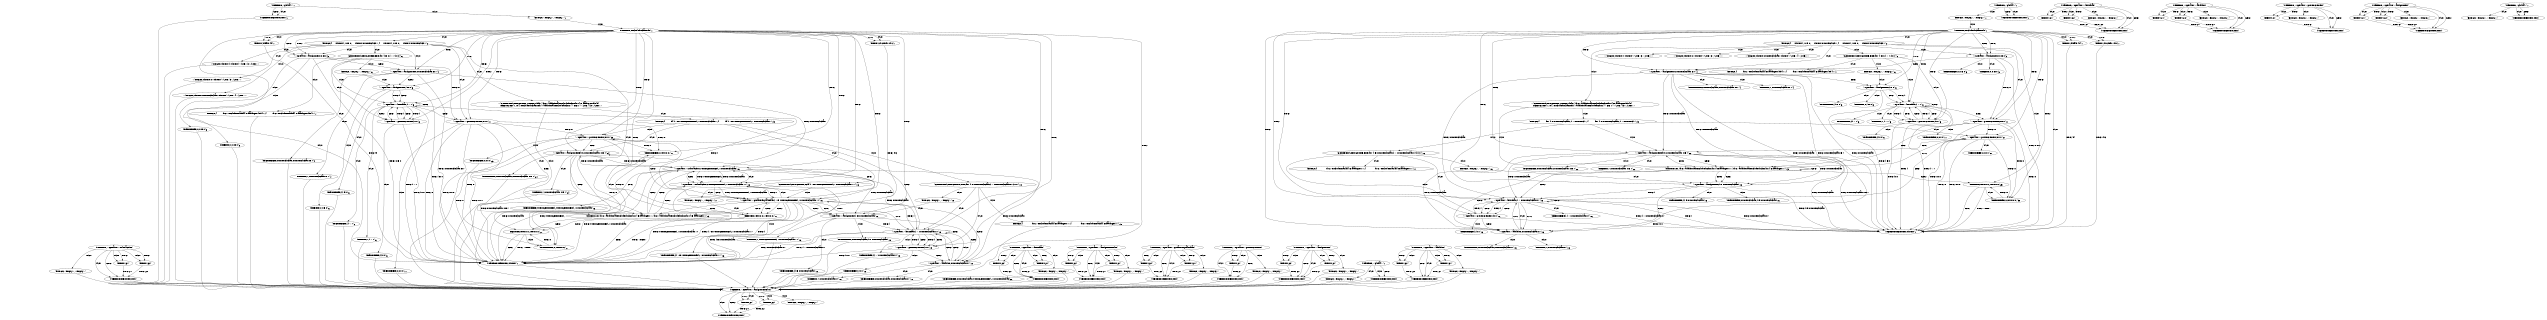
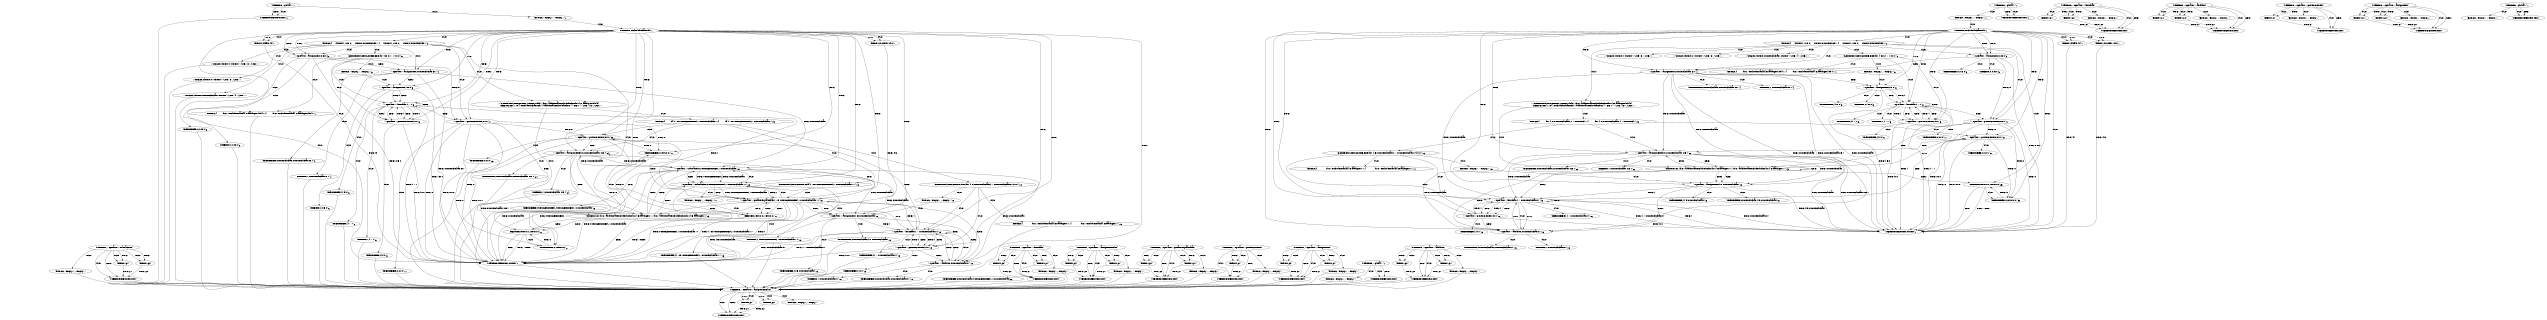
edge "(<operator>.subtraction,MAX_CHANNELS - num_excl_chan - 7)" -> "(LITERAL,7,MAX_CHANNELS - num_excl_chan - 7)": label "MAX: " -> "AST: "
